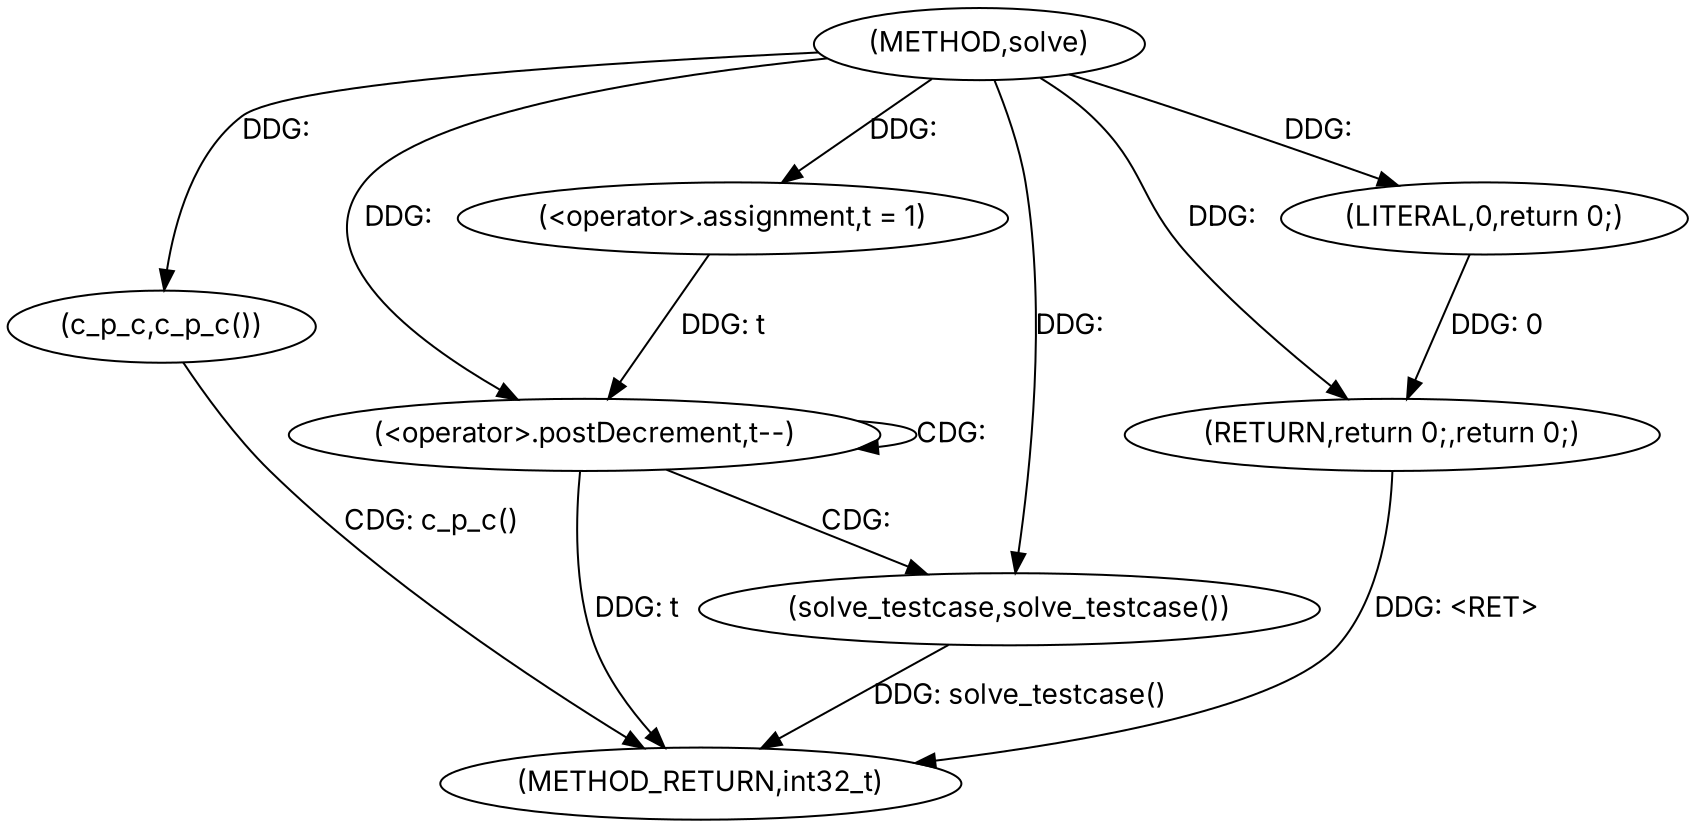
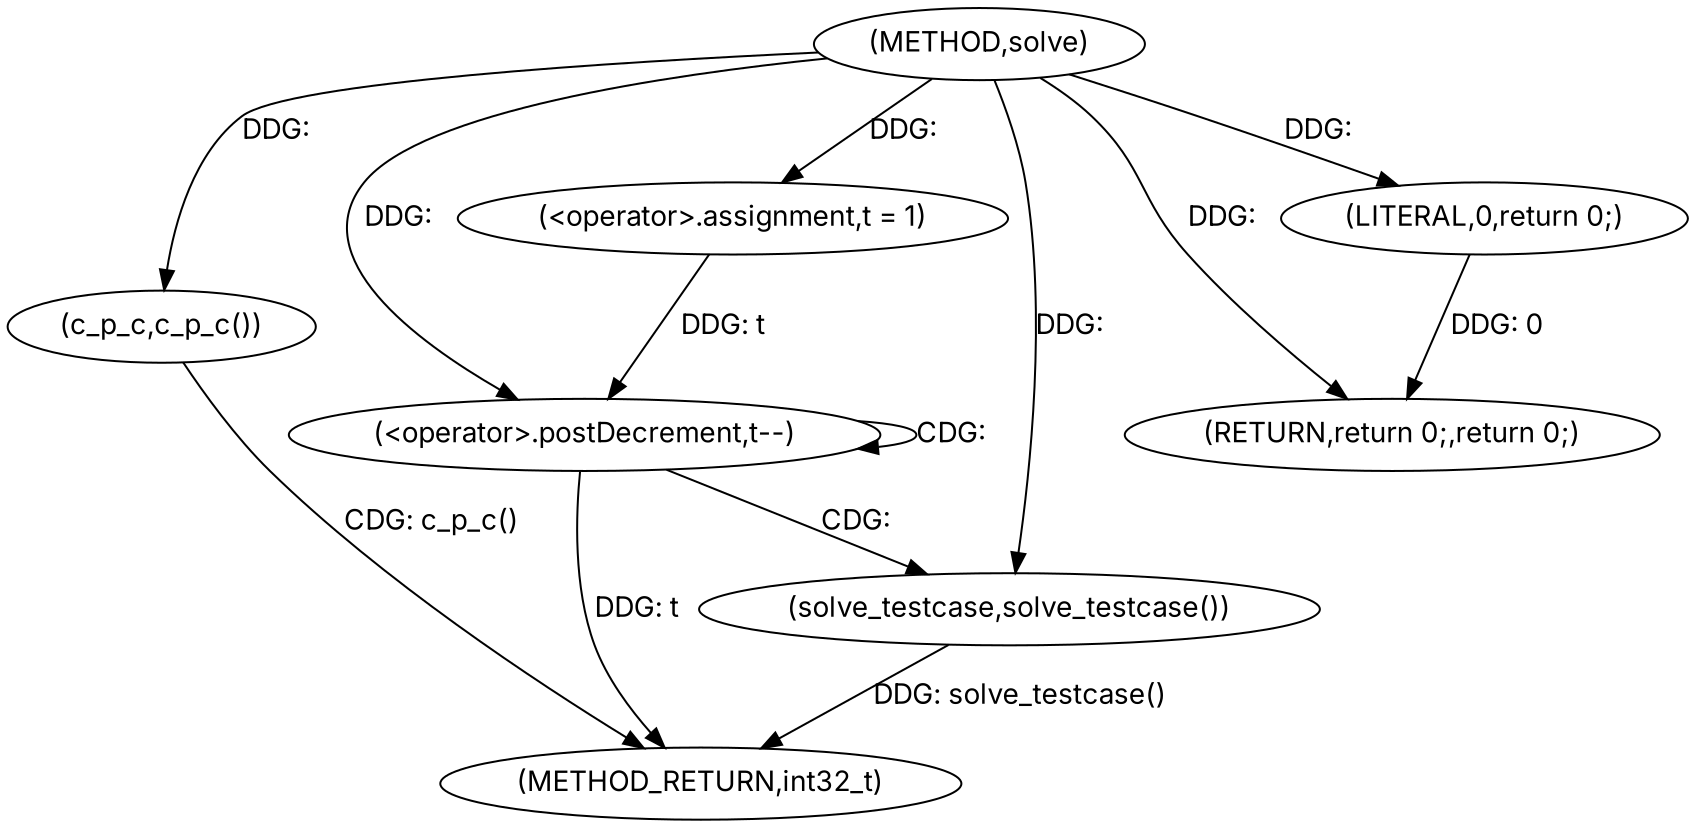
edge "(RETURN,return 0;,return 0;)" -> "(METHOD_RETURN,int32_t)": removed, label "DDG: <RET>"
